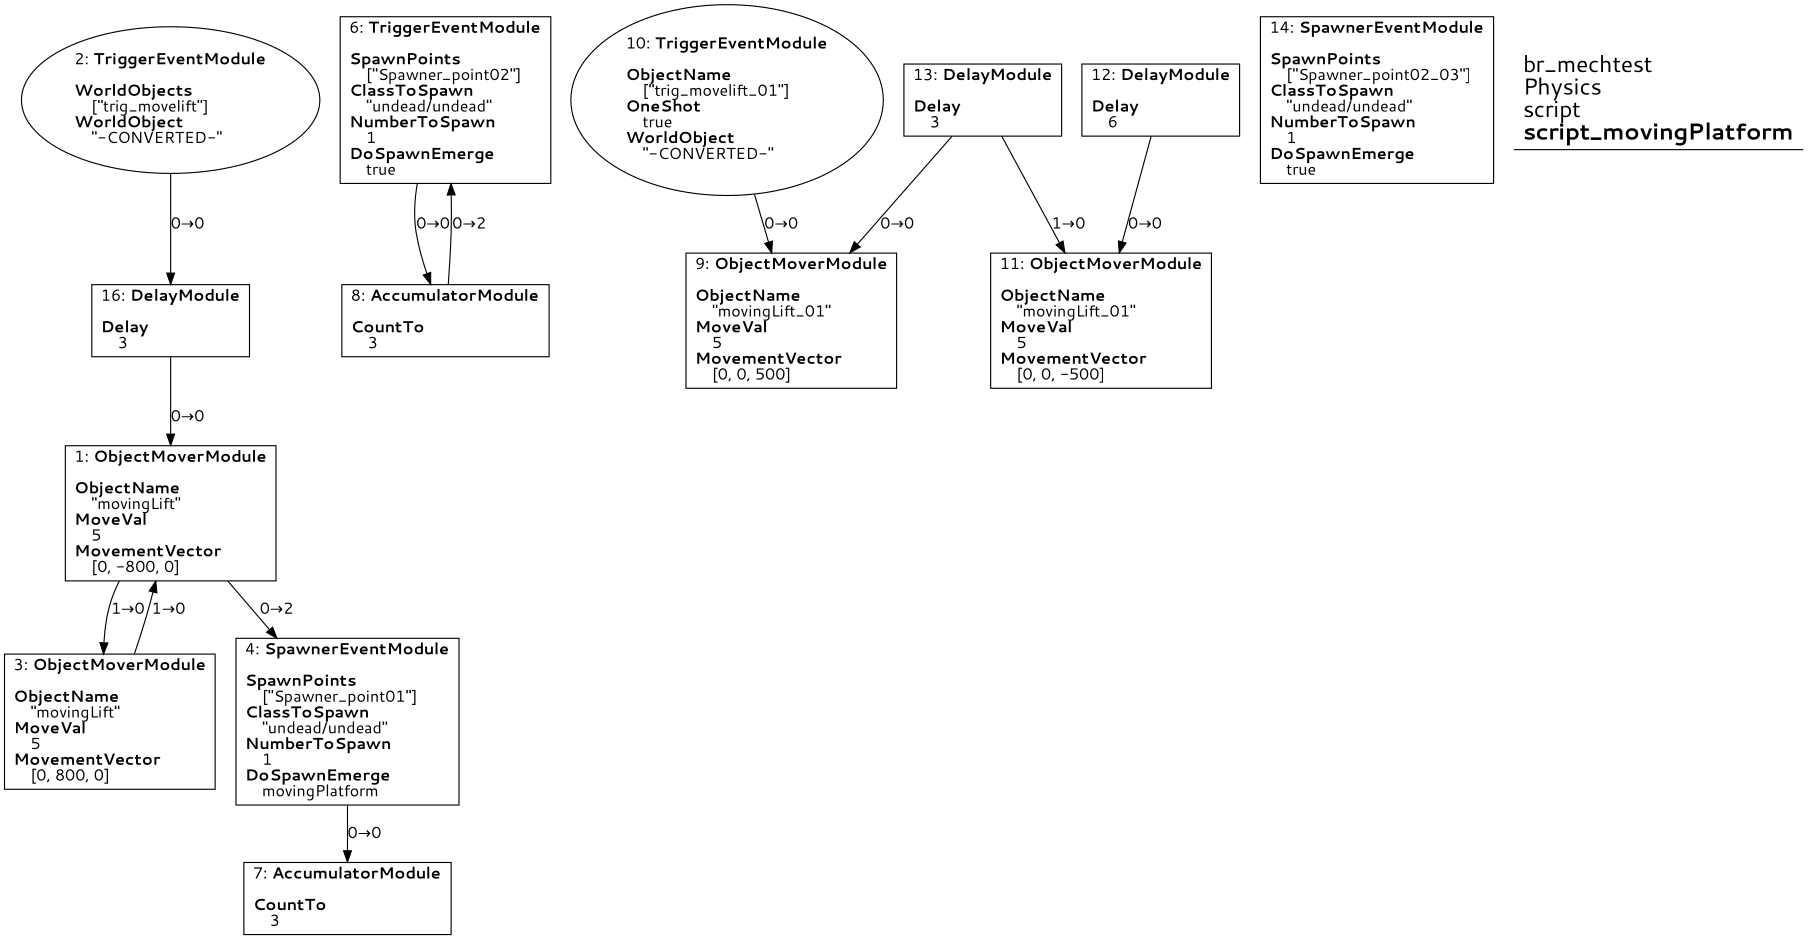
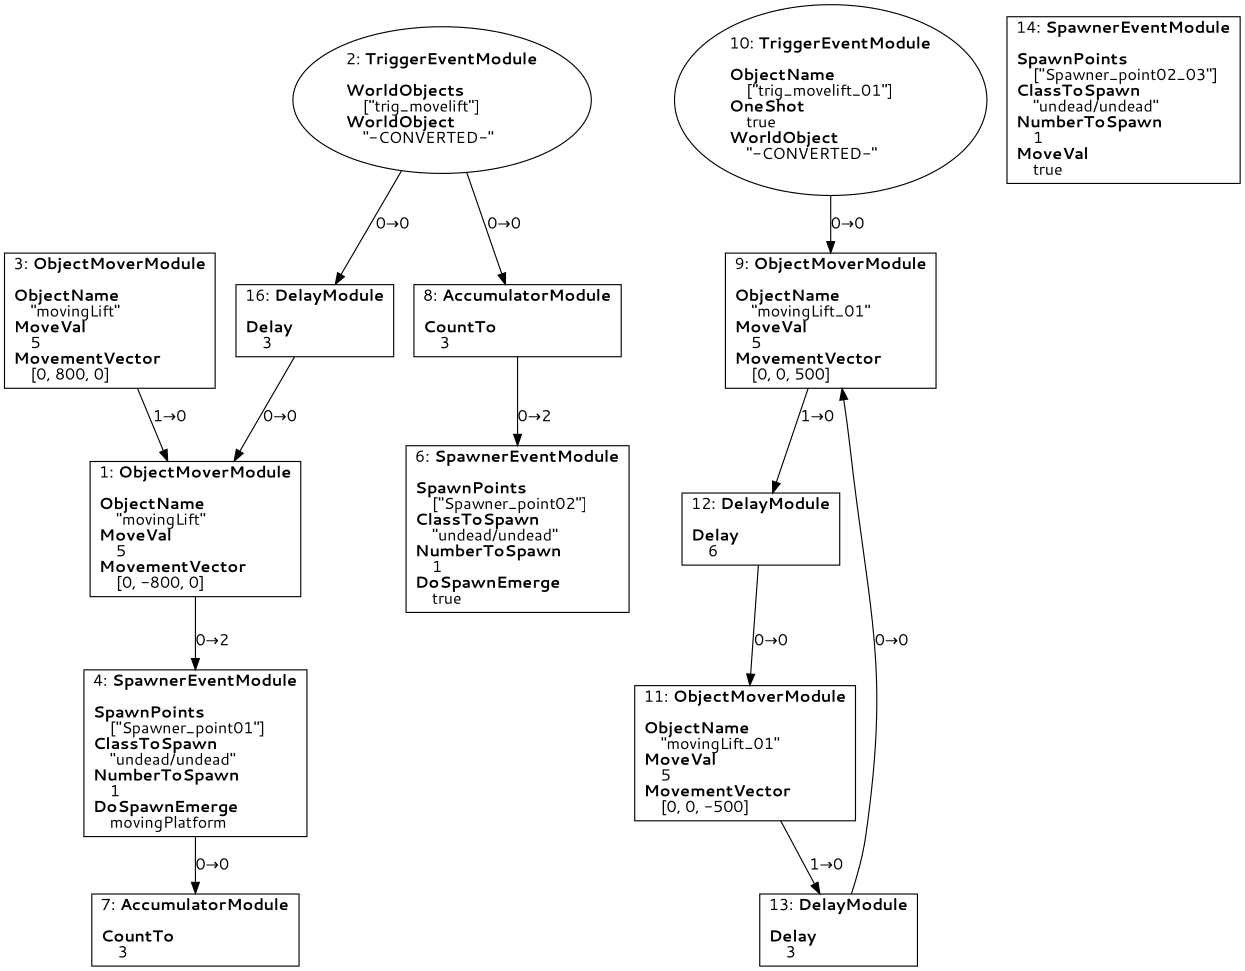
node "6:": text "TriggerEventModule" -> "SpawnerEventModule"
node "br_mechtest": removed
node "14:": text "DoSpawnEmerge" -> "MoveVal"
edge "13:" -> "11:": reversed
edge "6:" -> "8:": now "2:" -> "8:"
edge "9:" -> "12:": added, label "1→0"
edge "1:" -> "3:": removed, label "1→0"
